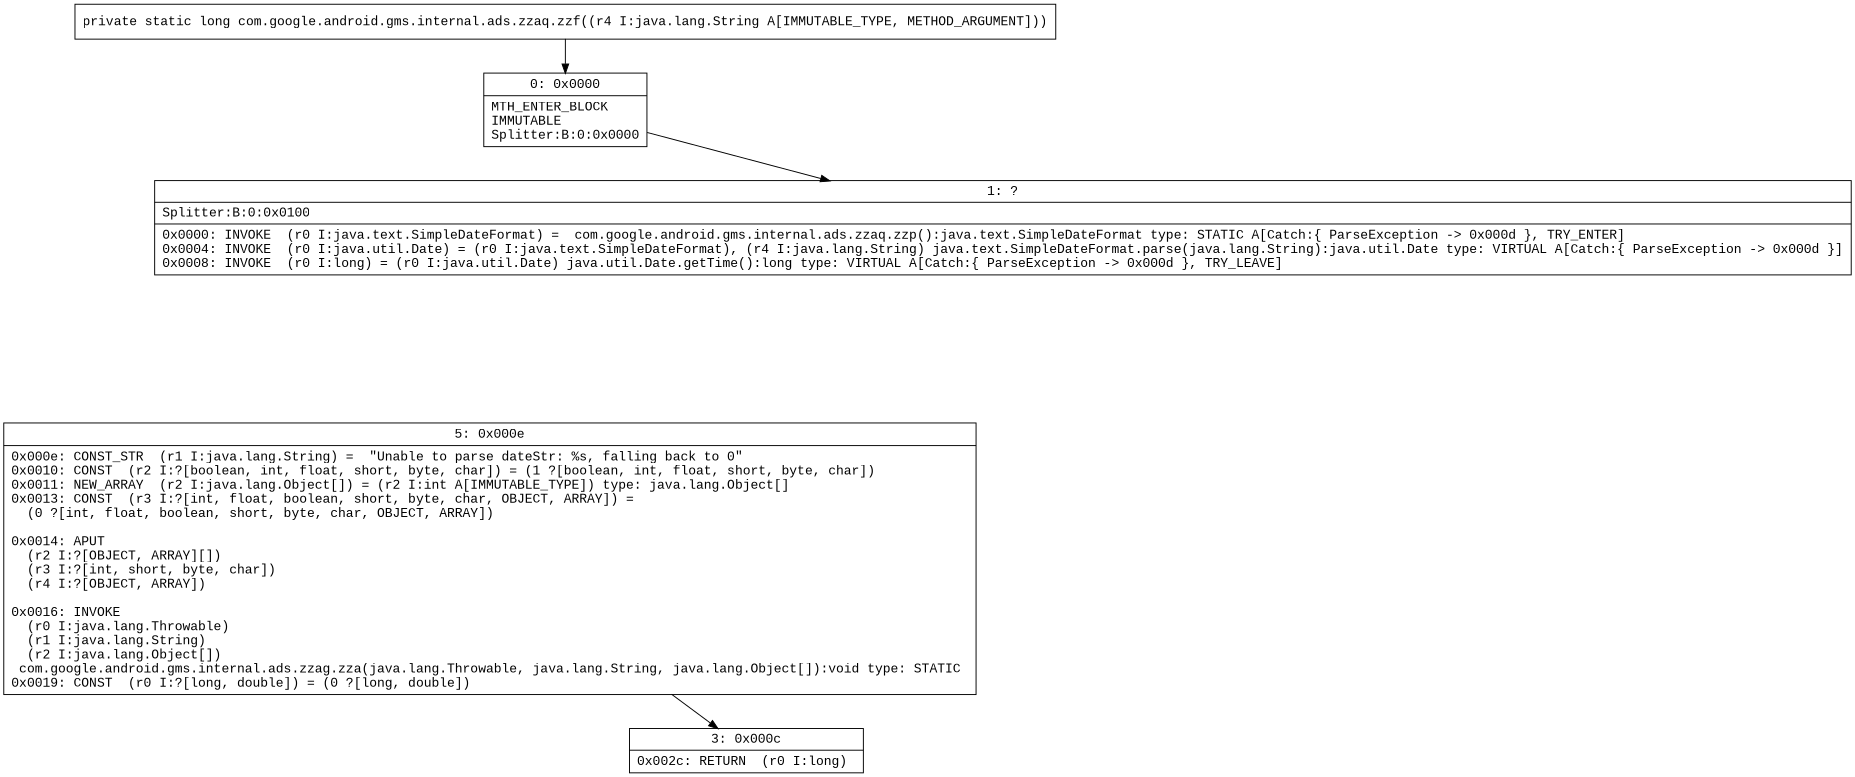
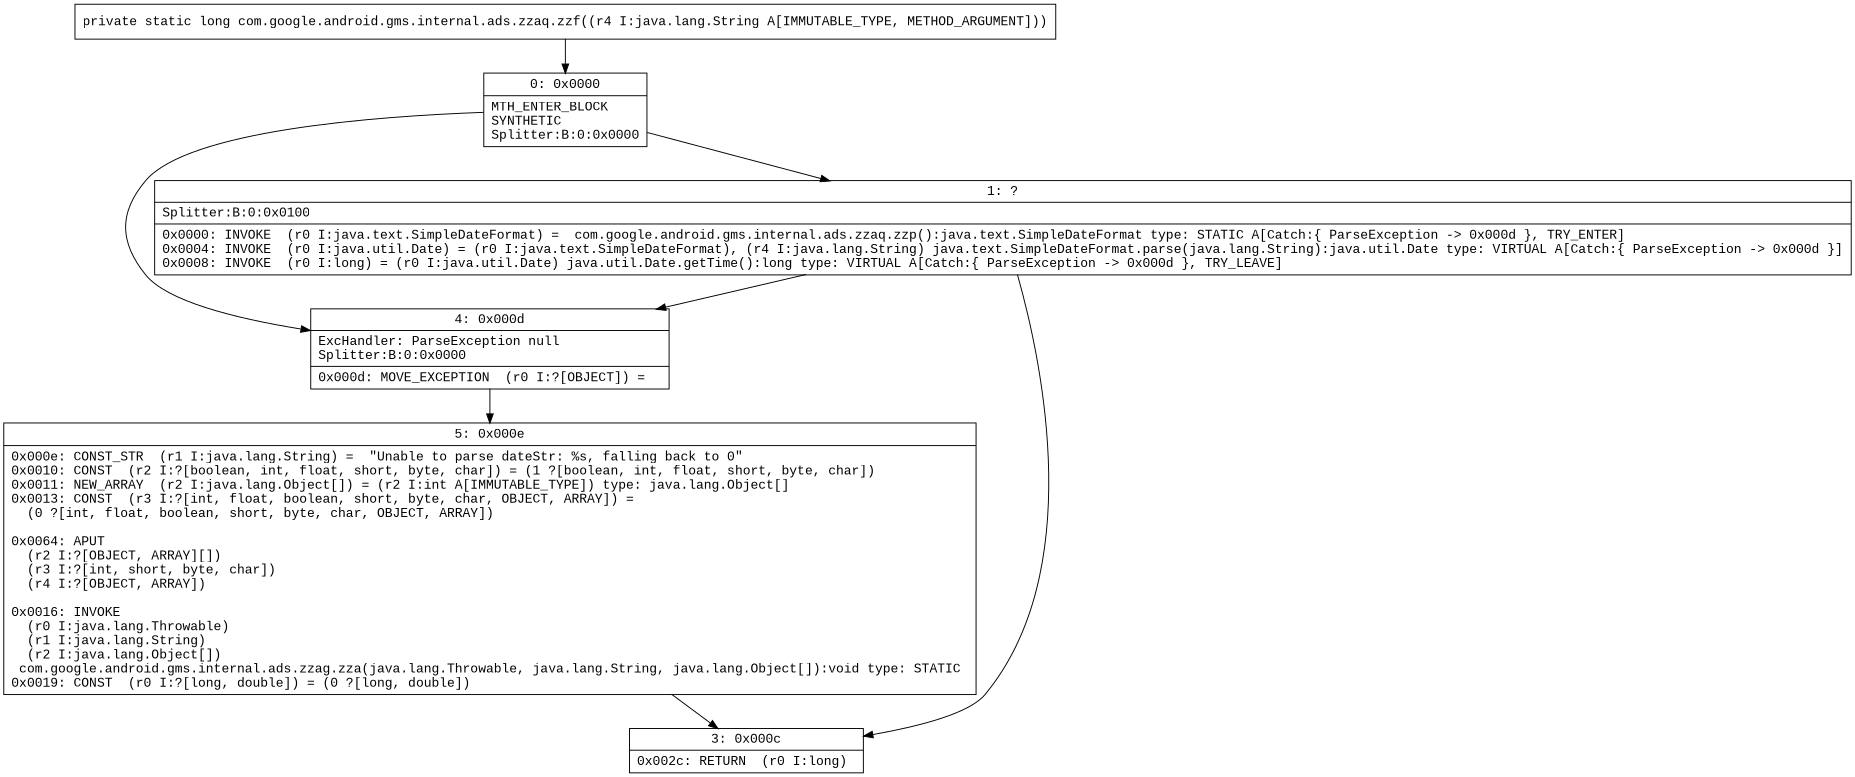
node "0: 0x0000": text "IMMUTABLE" -> "SYNTHETIC"
node "4: 0x000d": added
node "5: 0x000e": text "0x0014: APUT" -> "0x0064: APUT"
edge "1: ?" -> "3: 0x000c": added
